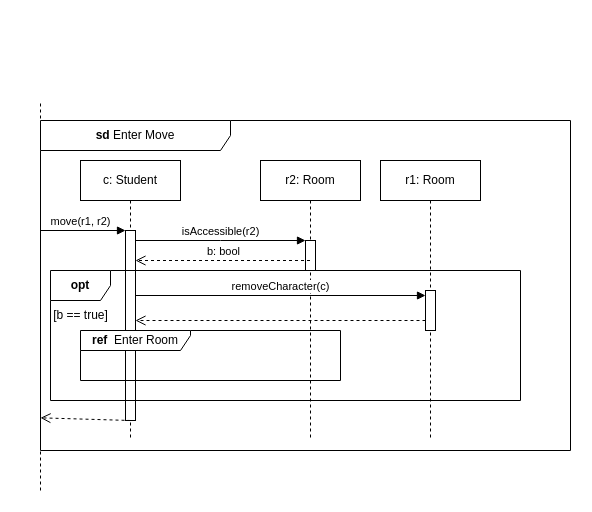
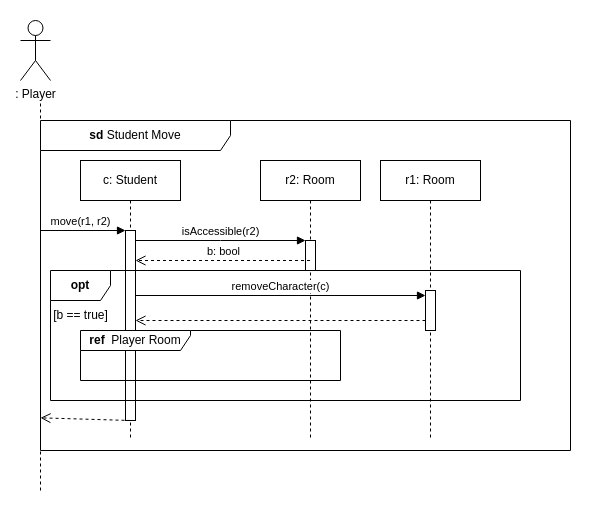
node ": Player": added
node "sd Enter Move": label "sd Enter Move" -> "sd Student Move"
node "ref Enter Room": label "ref Enter Room" -> "ref Player Room"
